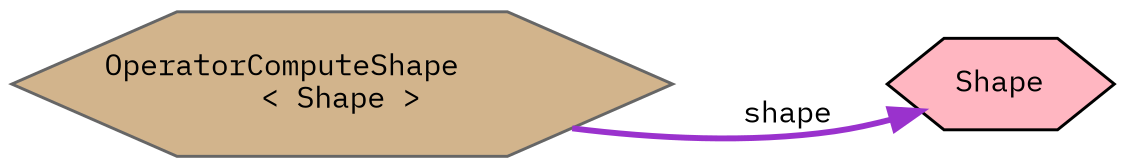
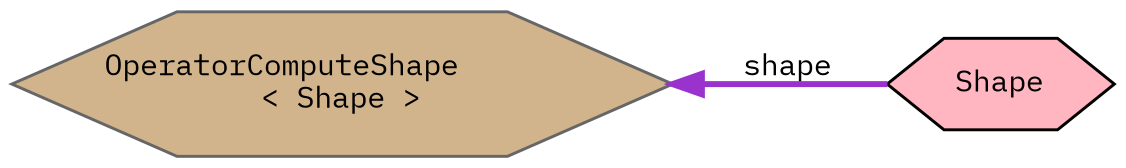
edge "OperatorComputeShape < Shape >" -> "Shape": reversed
